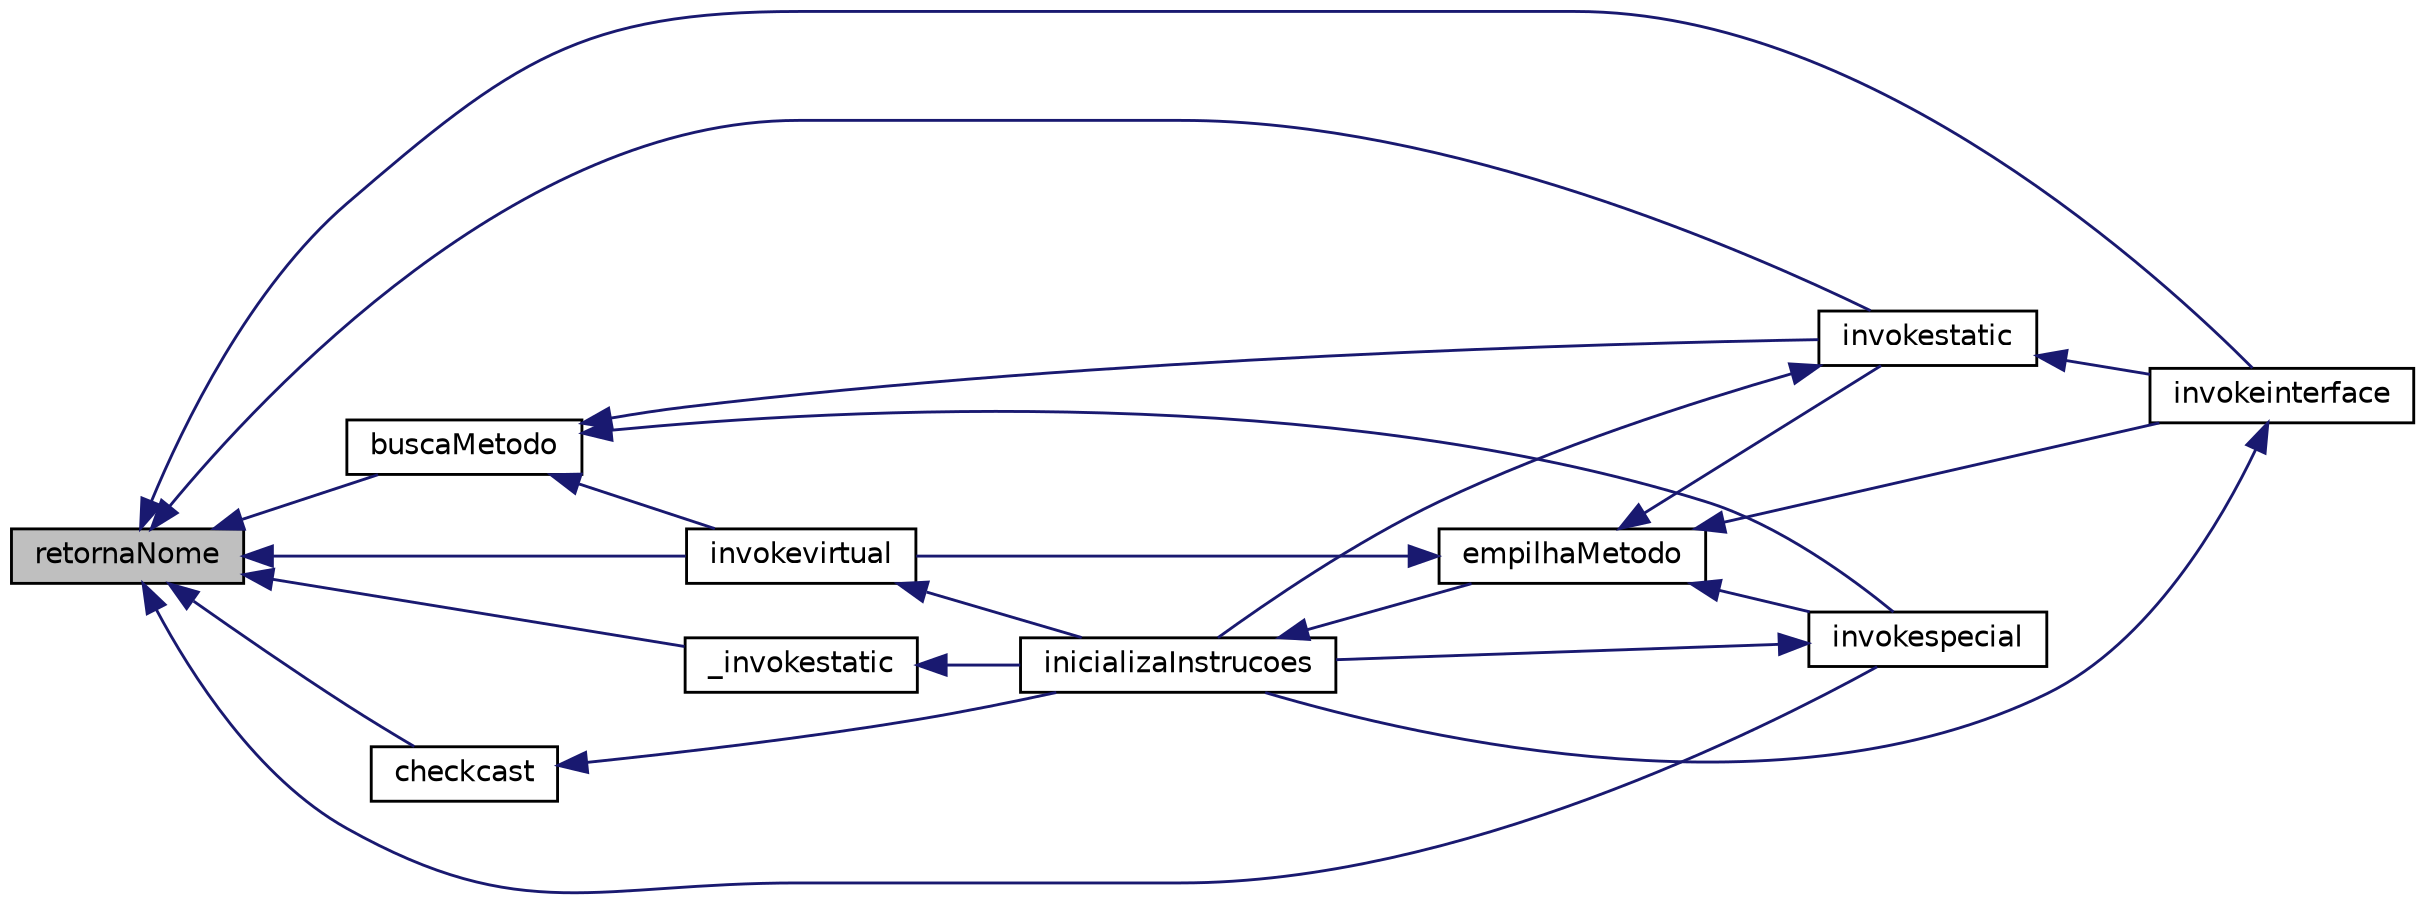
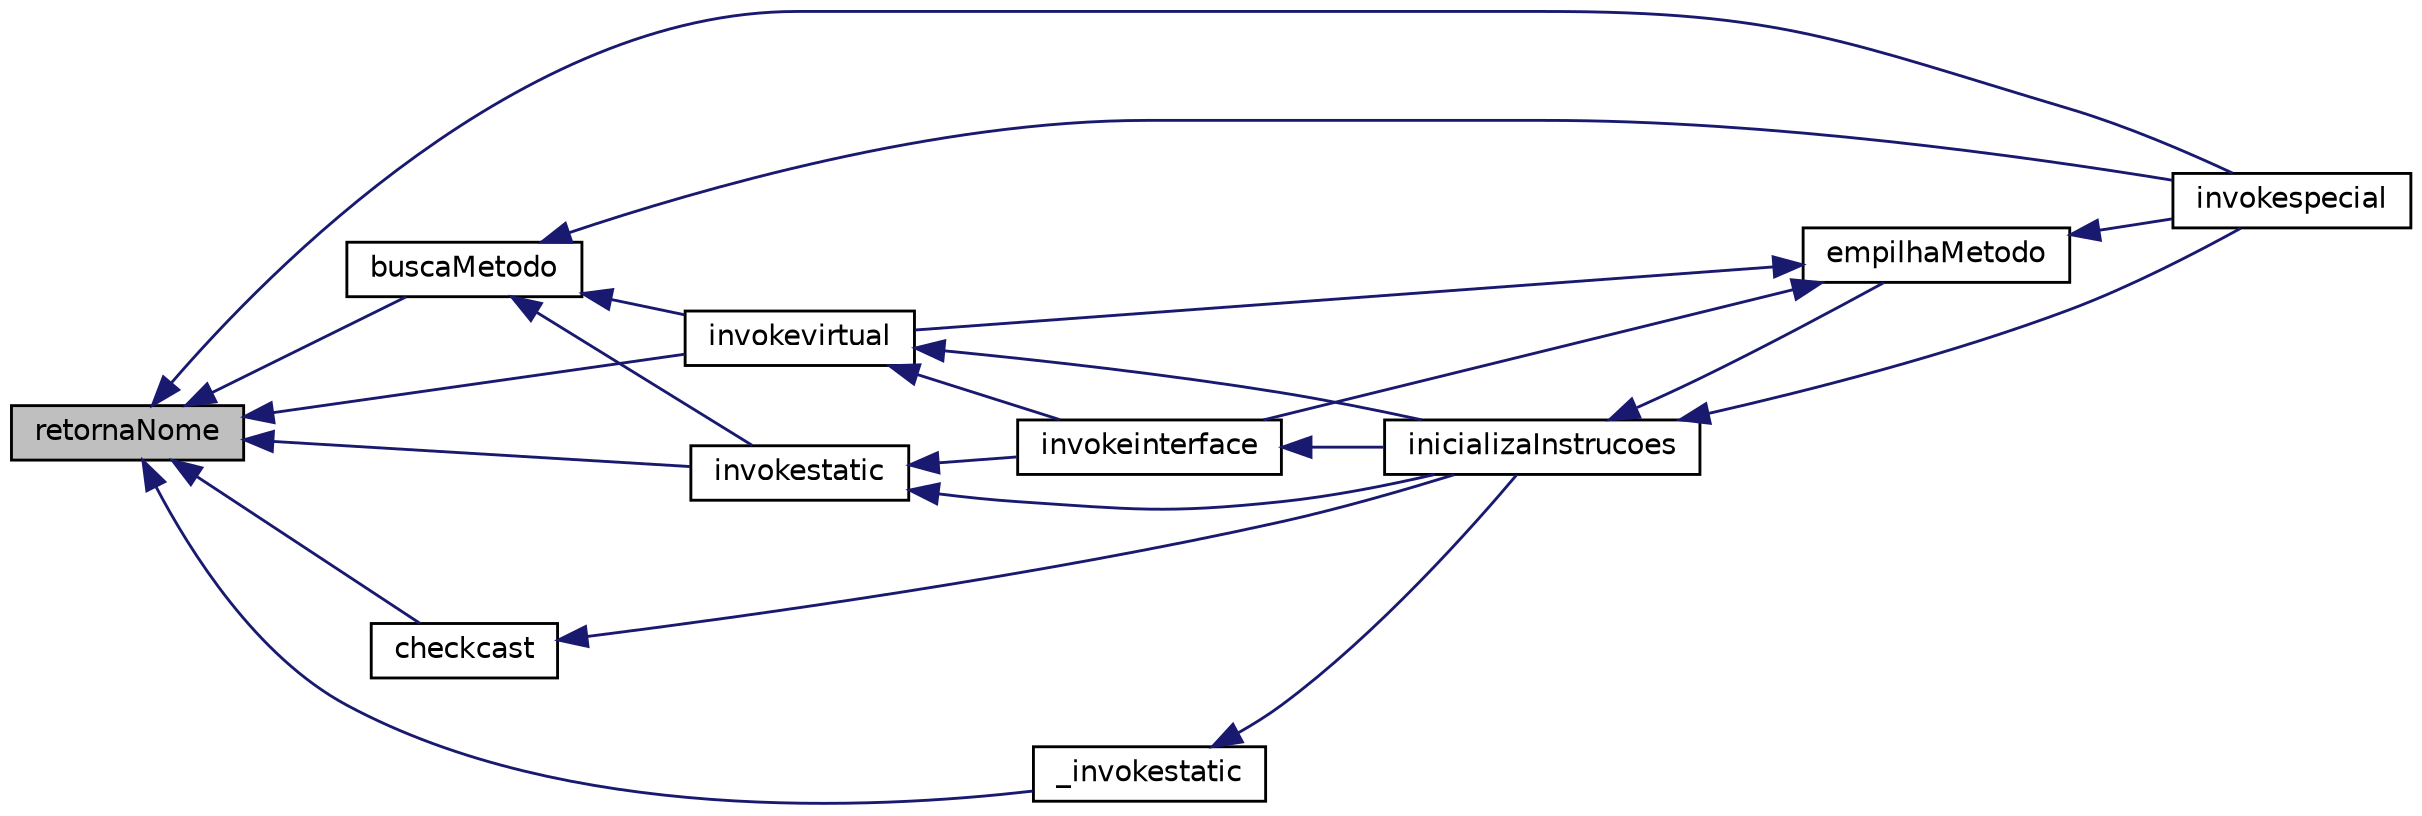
edge "invokeinterface" -> "retornaNome": now "invokeinterface" -> "invokevirtual"
edge "invokestatic" -> "empilhaMetodo": removed
edge "inicializaInstrucoes" -> "invokespecial": reversed
